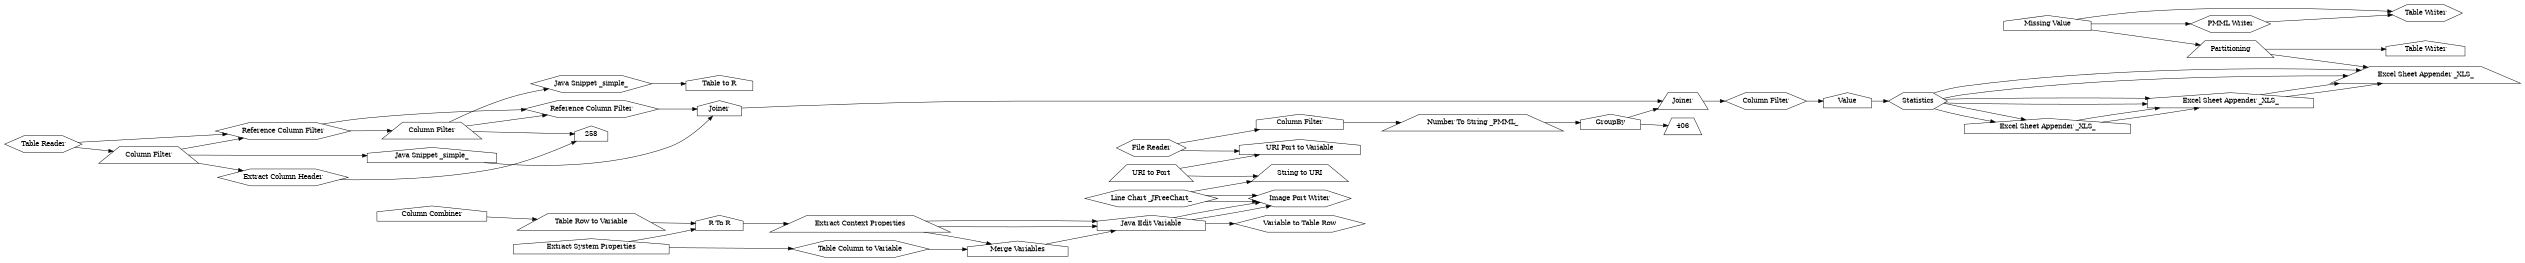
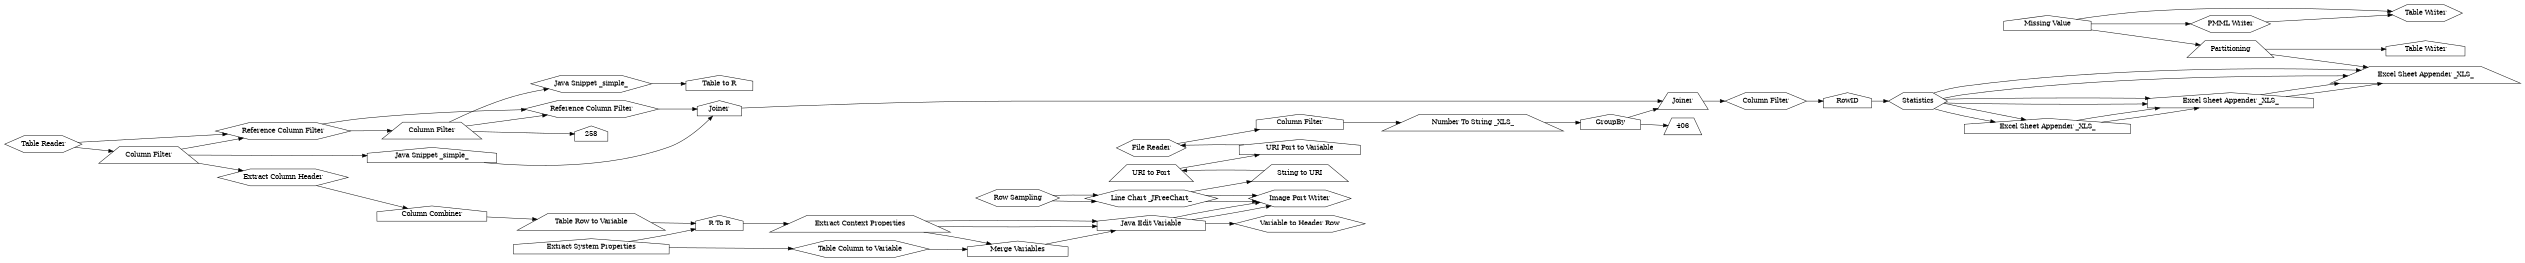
node "Value": label "Value" -> "RowID"
node "Number To String _PMML_": label "Number To String _PMML_" -> "Number To String _XLS_"
edge "File Reader" -> "URI Port to Variable": reversed
edge "Extract Column Header" -> "258": now "Extract Column Header" -> "Column Combiner"
edge "URI to Port" -> "String to URI": reversed
node "Row Sampling": added
node "Variable to Table Row": label "Variable to Table Row" -> "Variable to Header Row"
